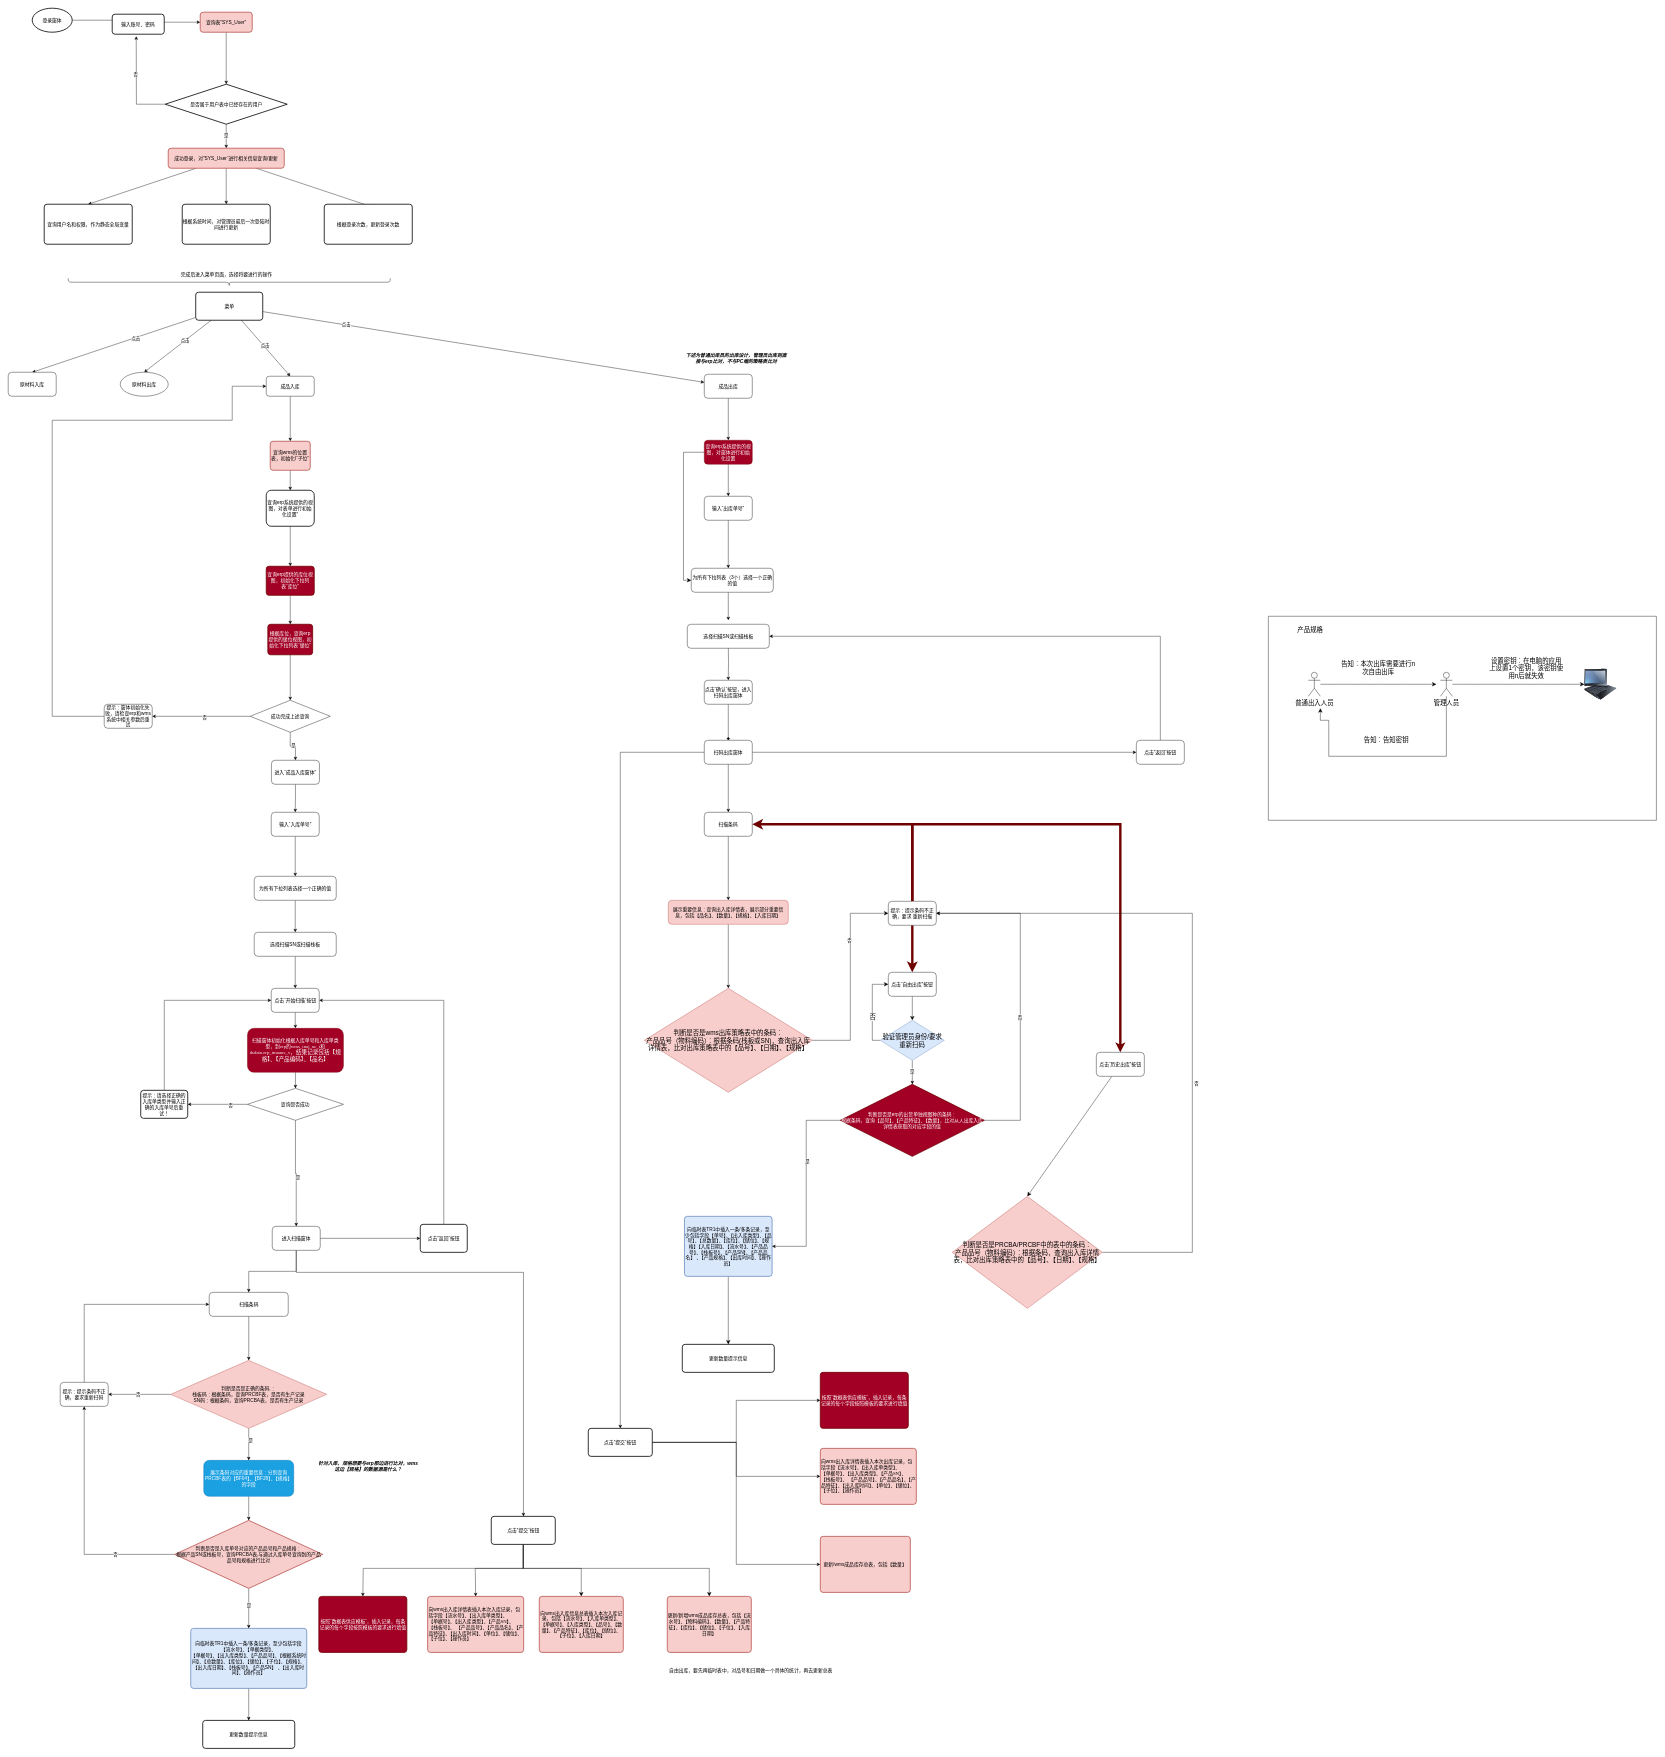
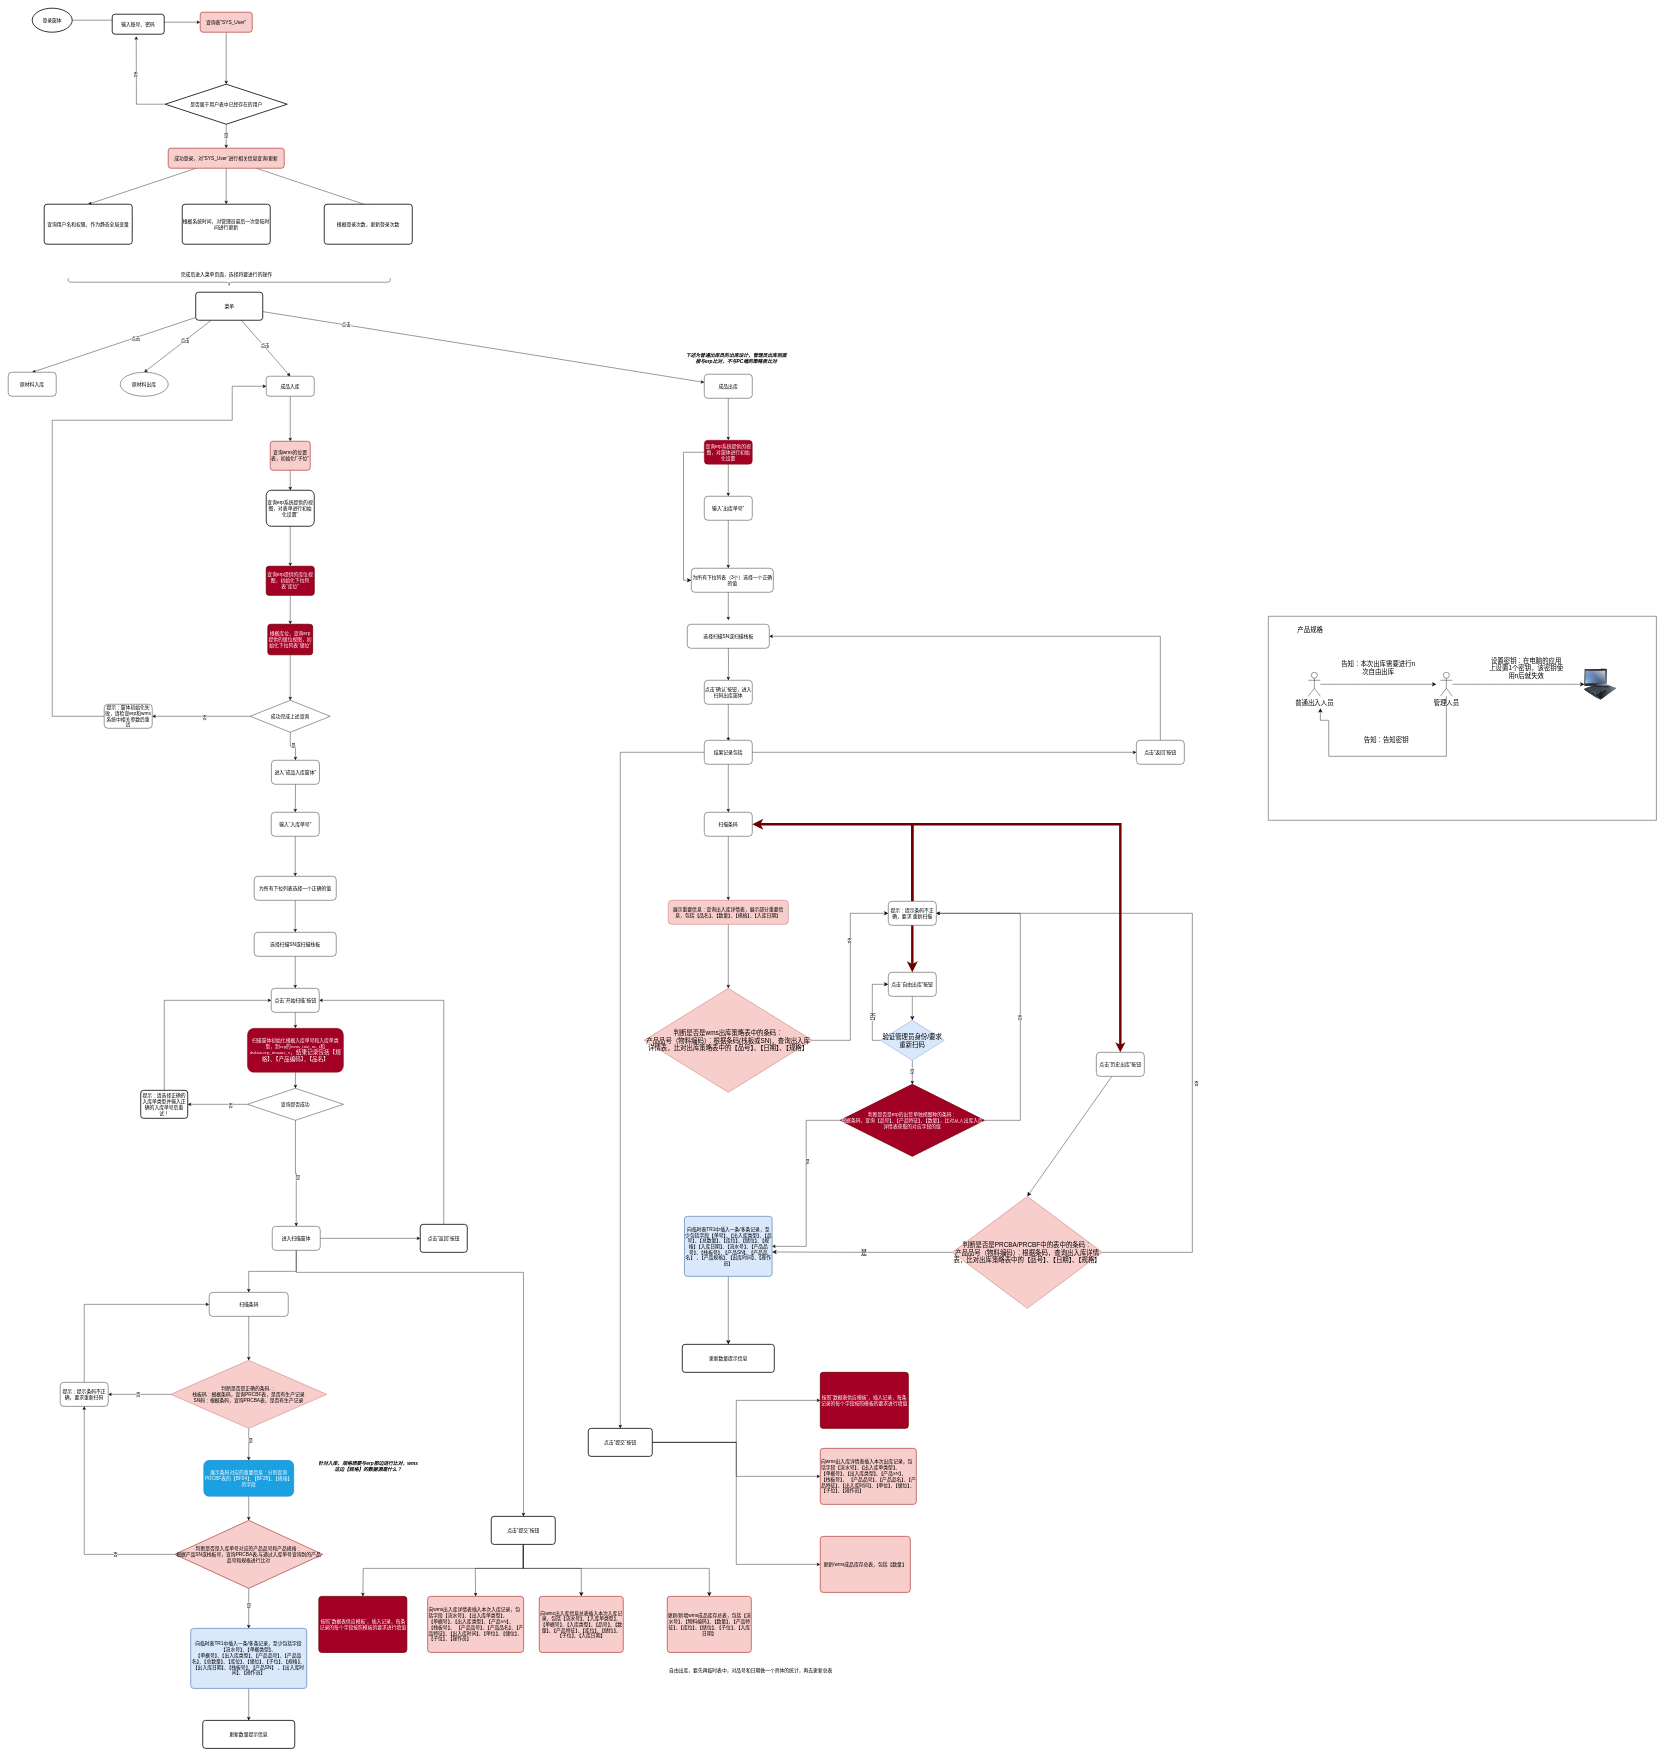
node "扫码出库窗体": label "扫码出库窗体" -> "结果记录包括"
edge "判断是否是PRCBA/PRCBF中的表中的条码： 产品品号（物料编码）：根据条码，查询出入库详情表，比对出库策略表中的【品号】、【日期】、【规格】" -> "向临时表TR1中插入一条/多条记录，至少包括字段【单号】、【出入库类型】、【品号】、【总数量】、【库位】、【储位】、【规格】【入库日期】、【流水号】、【产品品号】、【栈板号】、【产品SN】、【产品品名】 、【产品规格】、【出库时间】、【操作员】": added, label "是"
node "向临时表TR1中插入一条/多条记录，至少包括字段【流水号】、【单据类型】、 【单据号】、【出入库类型】、【产品品号】、【根据系统时间】、【总数量】、【库位】、【储位】、【子位】、【规格】、【出入库日期】、【栈板号】、【产品SN】 、【出入库时间】、【操作员】": label "向临时表TR1中插入一条/多条记录，至少包括字段【流水号】、【单据类型】、 【单据号】、【出入库类型】、【产品品号】、【根据系统时间】、【总数量】、【库位】、【储位】、【子位】、【规格】、【出入库日期】、【栈板号】、【产品SN】 、【出入库时间】、【操作员】" -> "向临时表TR1中插入一条/多条记录，至少包括字段【流水号】、【单据类型】、 【单据号】、【出入库类型】、【产品品号】、【产品品名】、【总数量】、【库位】、【储位】、【子位】、【规格】、【出入库日期】、【栈板号】、【产品SN】 、【出入库时间】、【操作员】"
